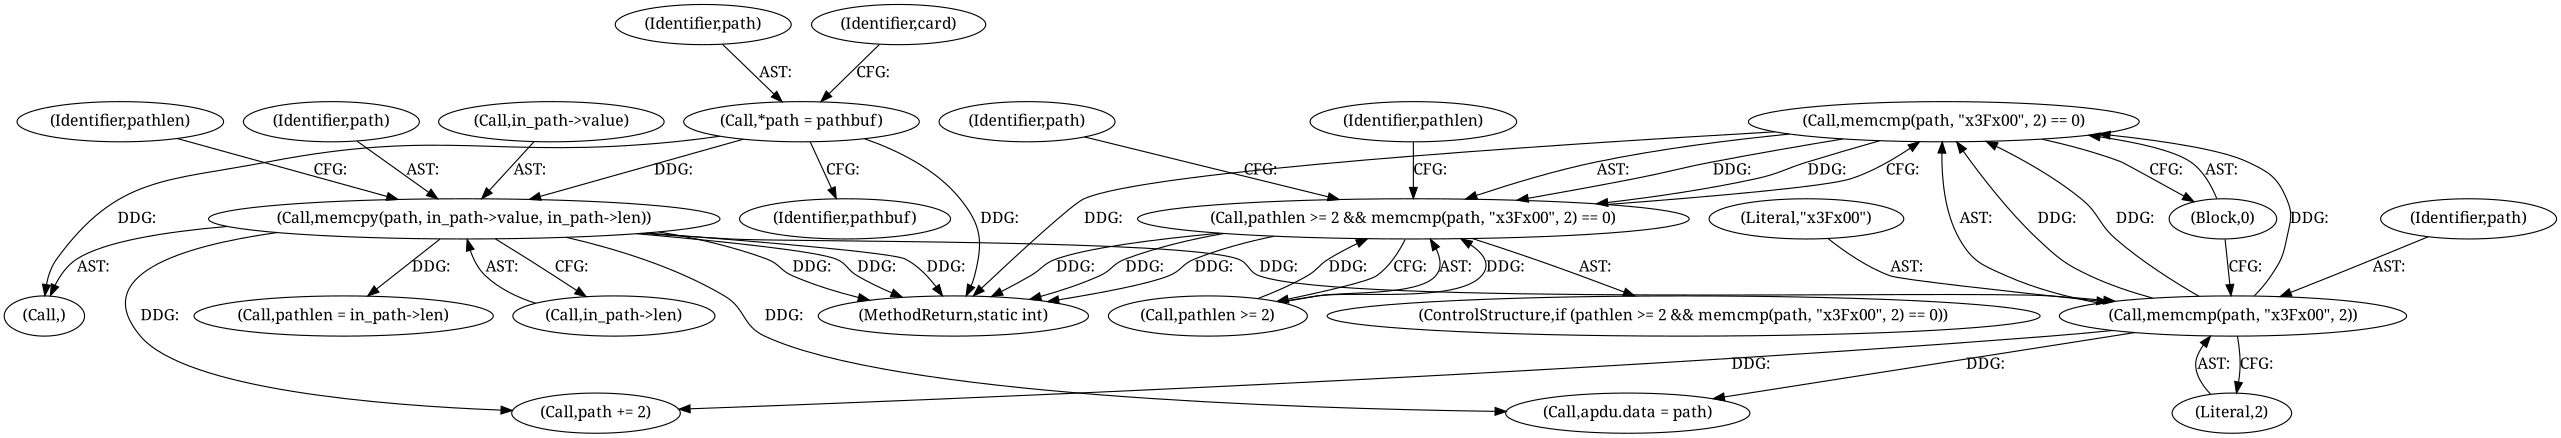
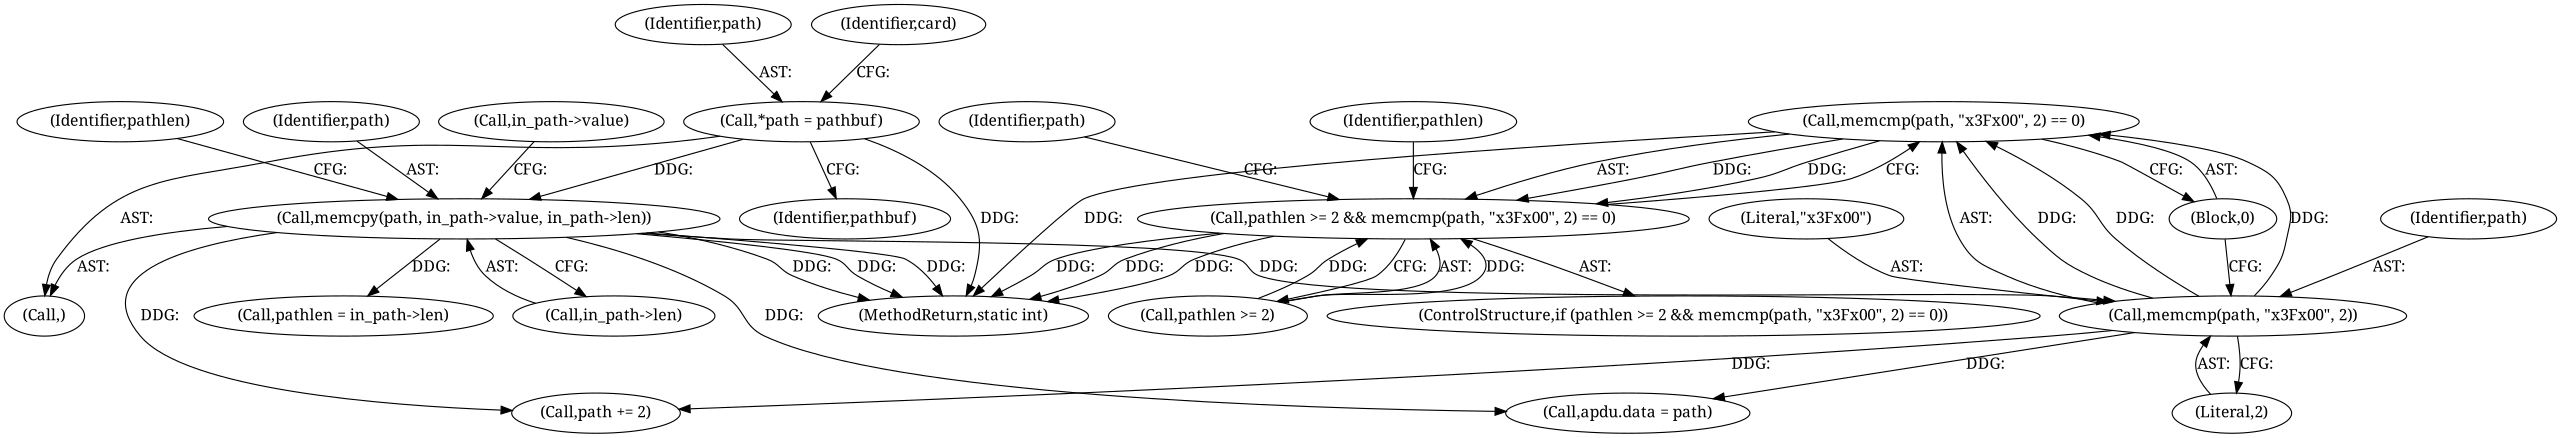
edge "(Call,in_path->value)" -> "(Call,memcpy(path, in_path->value, in_path->len))": label "AST: " -> "CFG: "
edge "(Call,*path = pathbuf)" -> "(Call,)": label "DDG: " -> "AST: "
